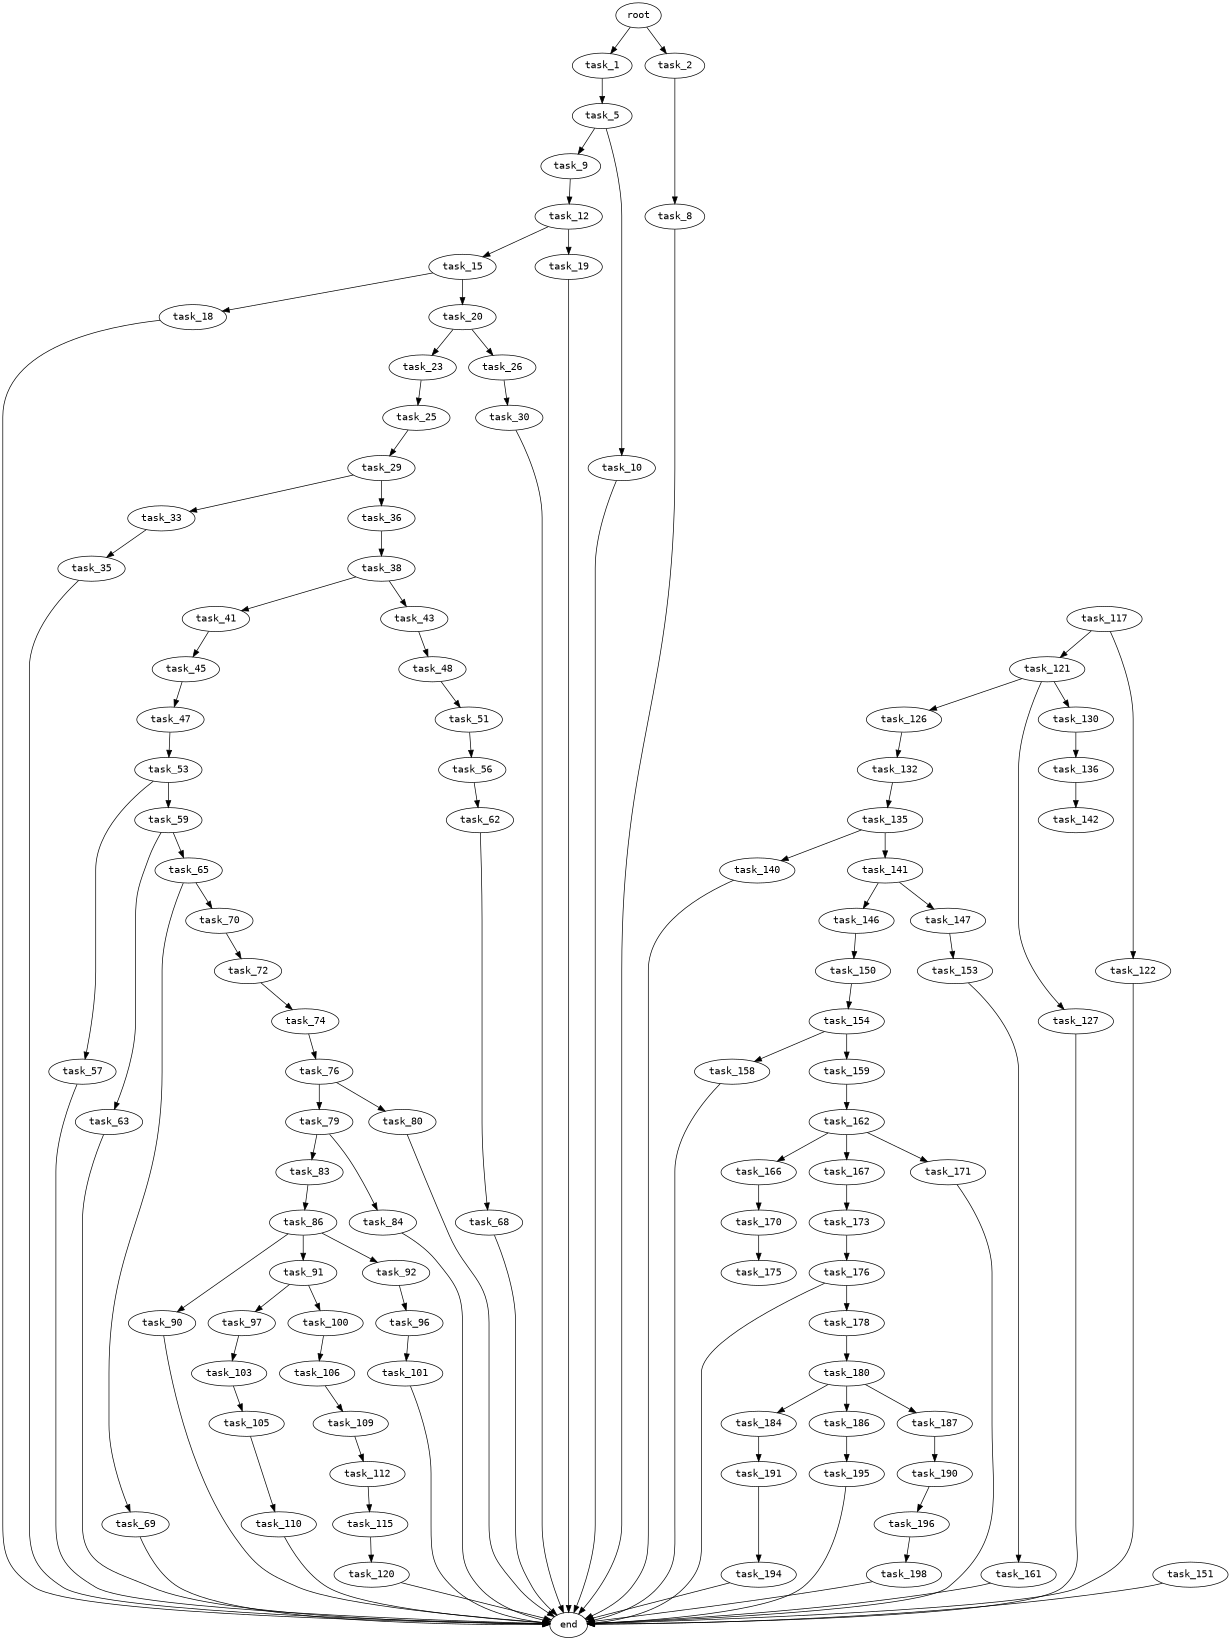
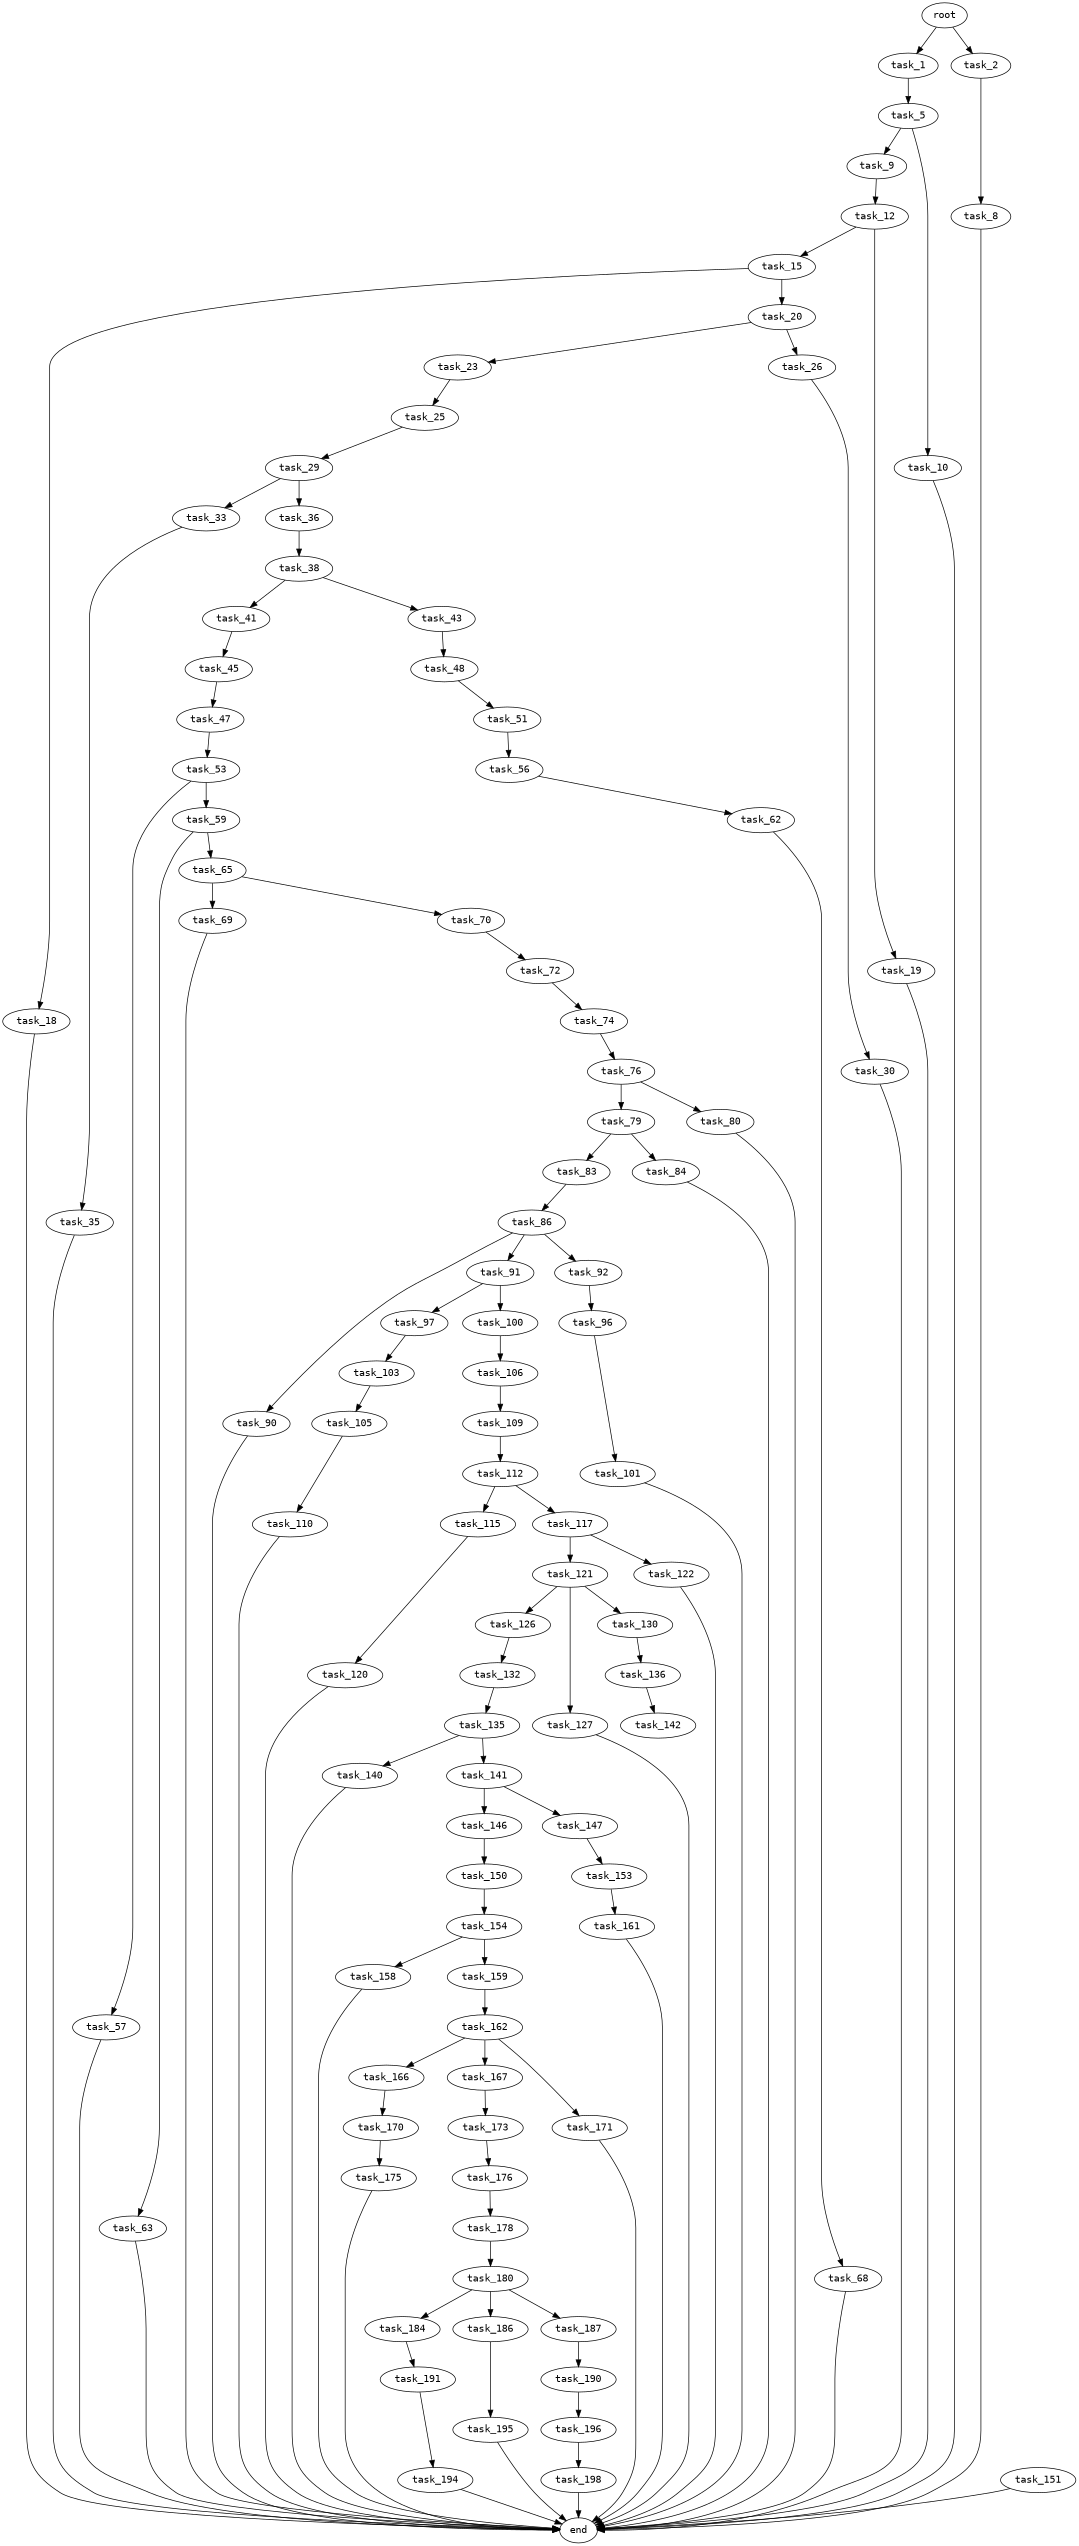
edge "task_176" -> "end": now "task_175" -> "end"
edge "task_112" -> "task_117": added
